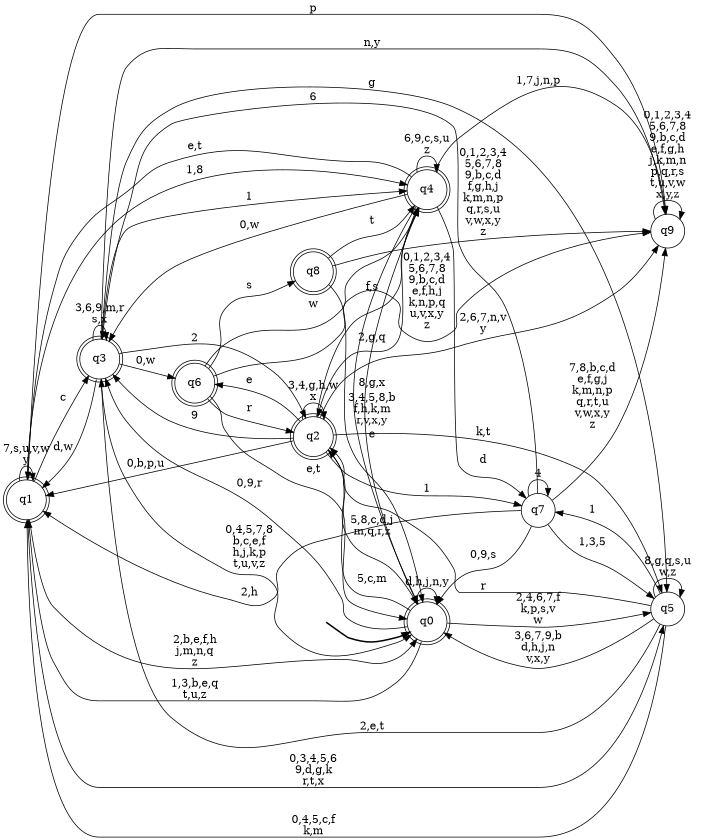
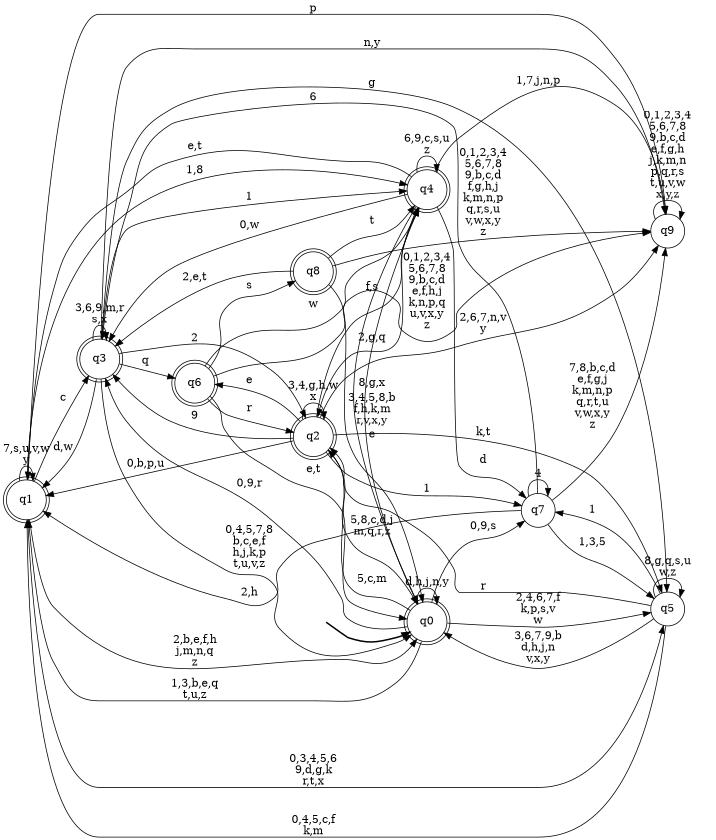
edge "q3" -> "q6": label "0,w" -> "q"
edge "q7" -> "q0": reversed
edge "q5" -> "q3": now "q8" -> "q3"
